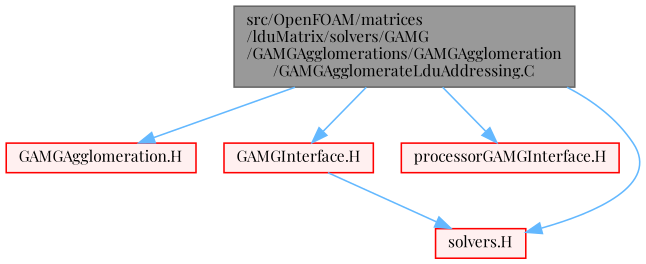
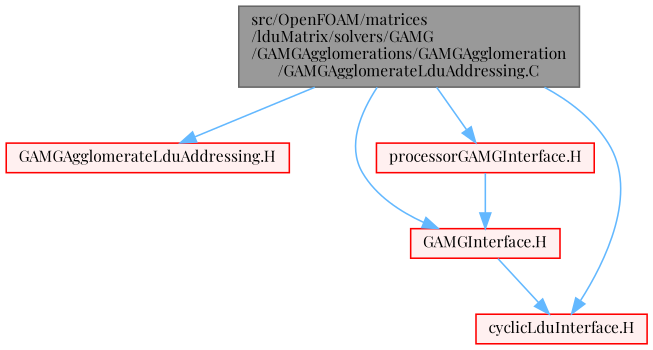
node "GAMGAgglomeration.H": label "GAMGAgglomeration.H" -> "GAMGAgglomerateLduAddressing.H"
edge "processorGAMGInterface.H" -> "GAMGInterface.H": added
node "solvers.H": label "solvers.H" -> "cyclicLduInterface.H"
